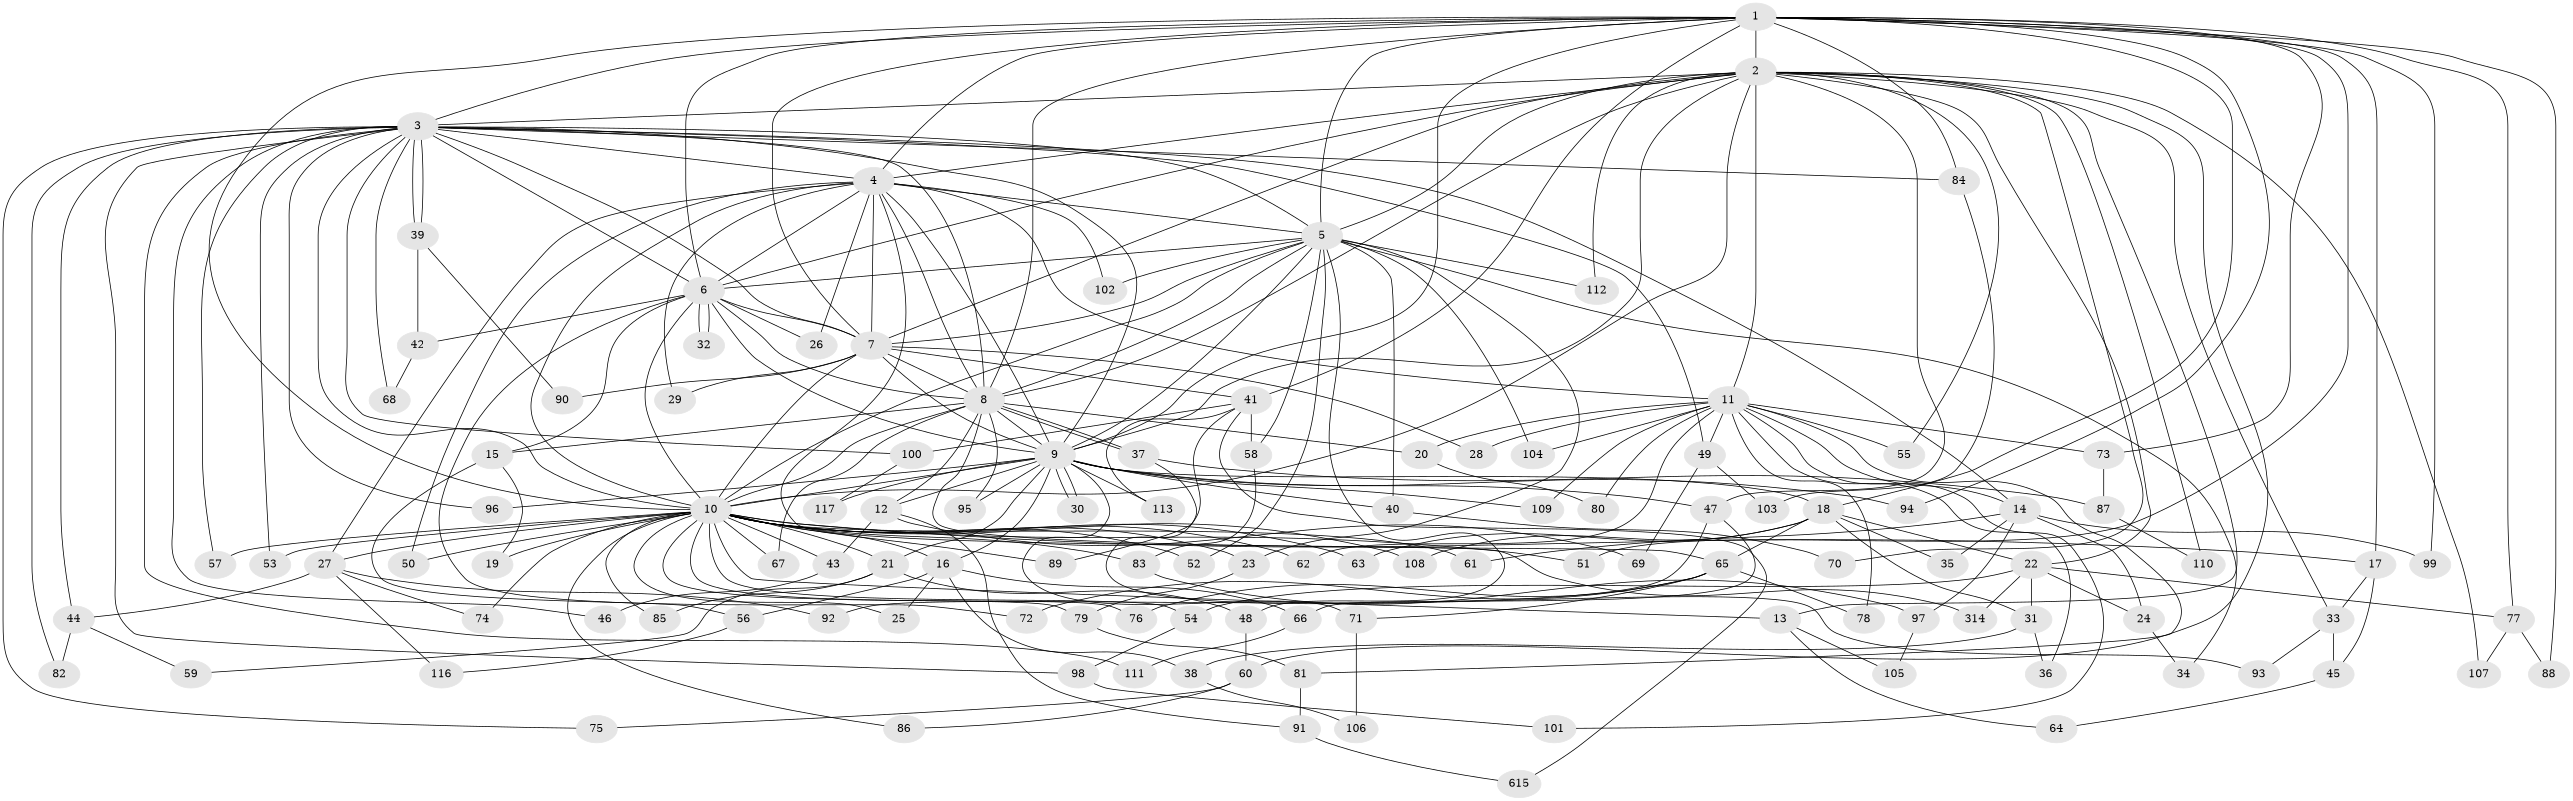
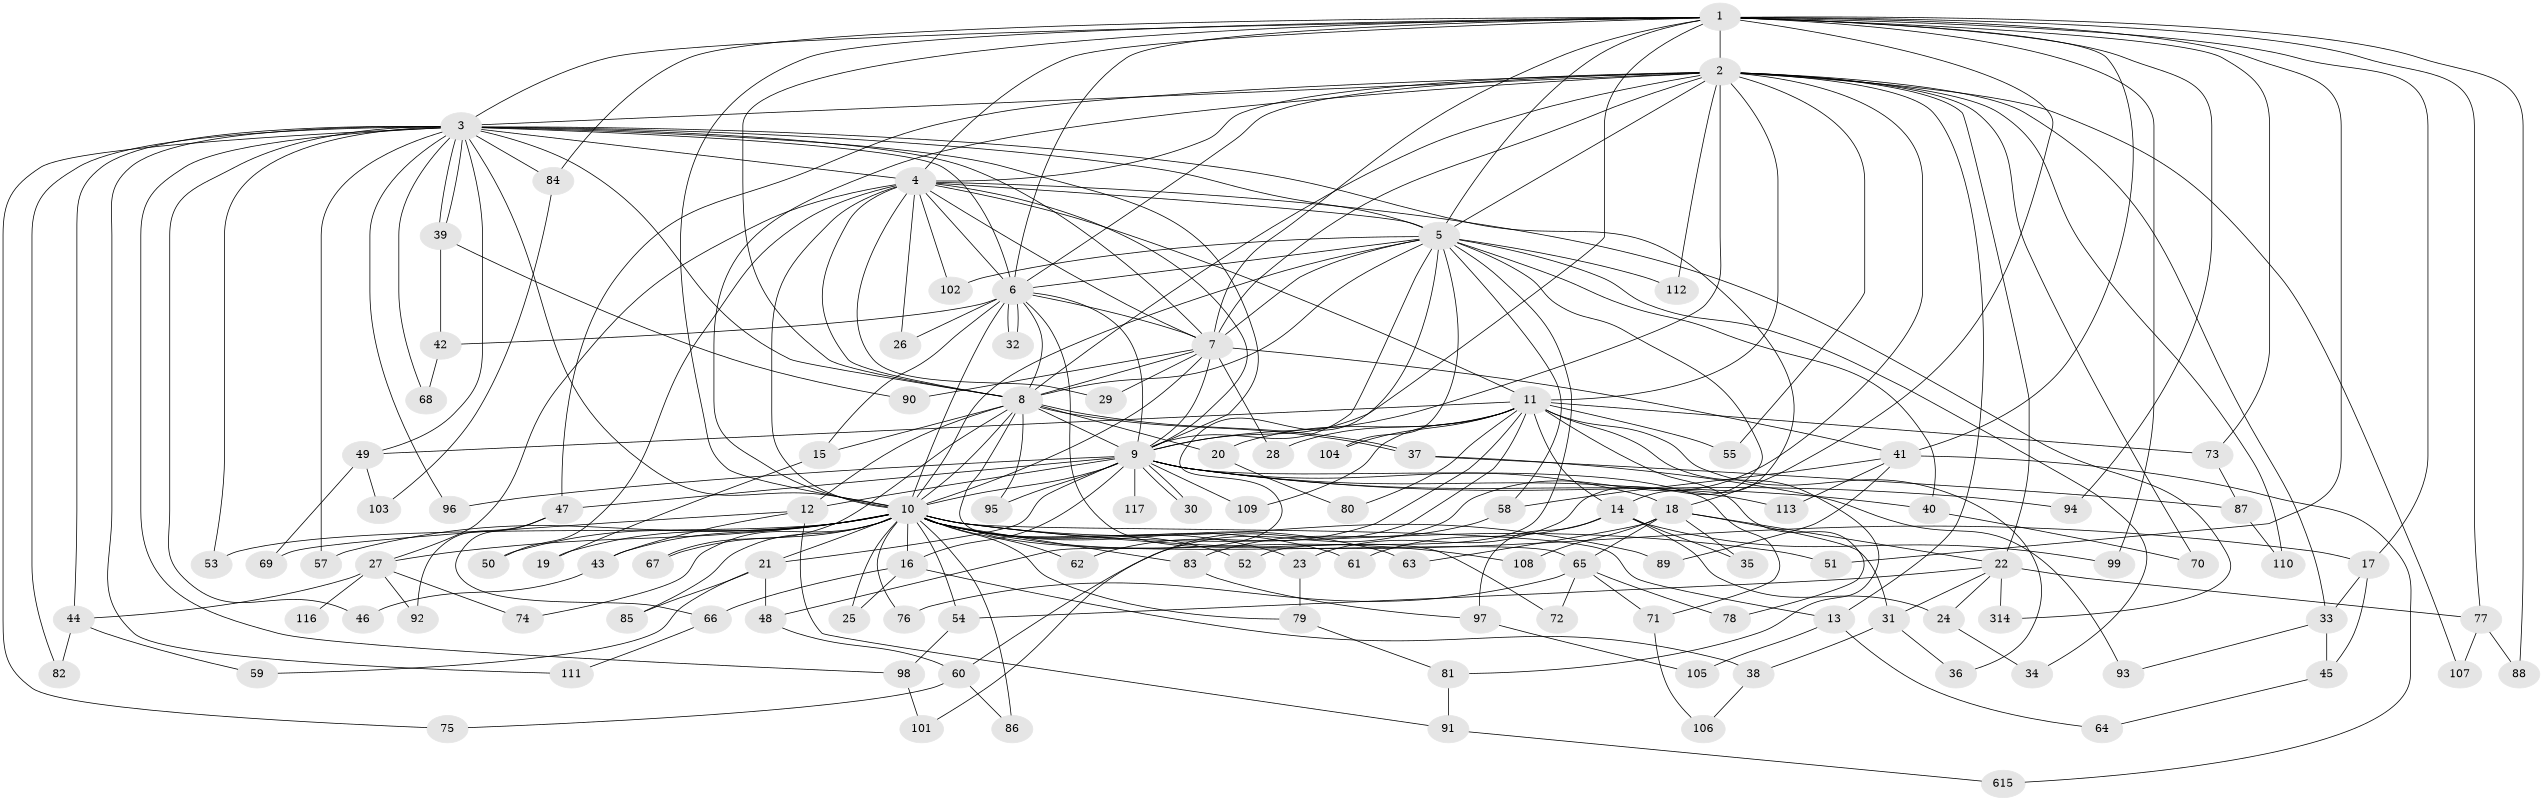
node "100": removed
node "56": removed
